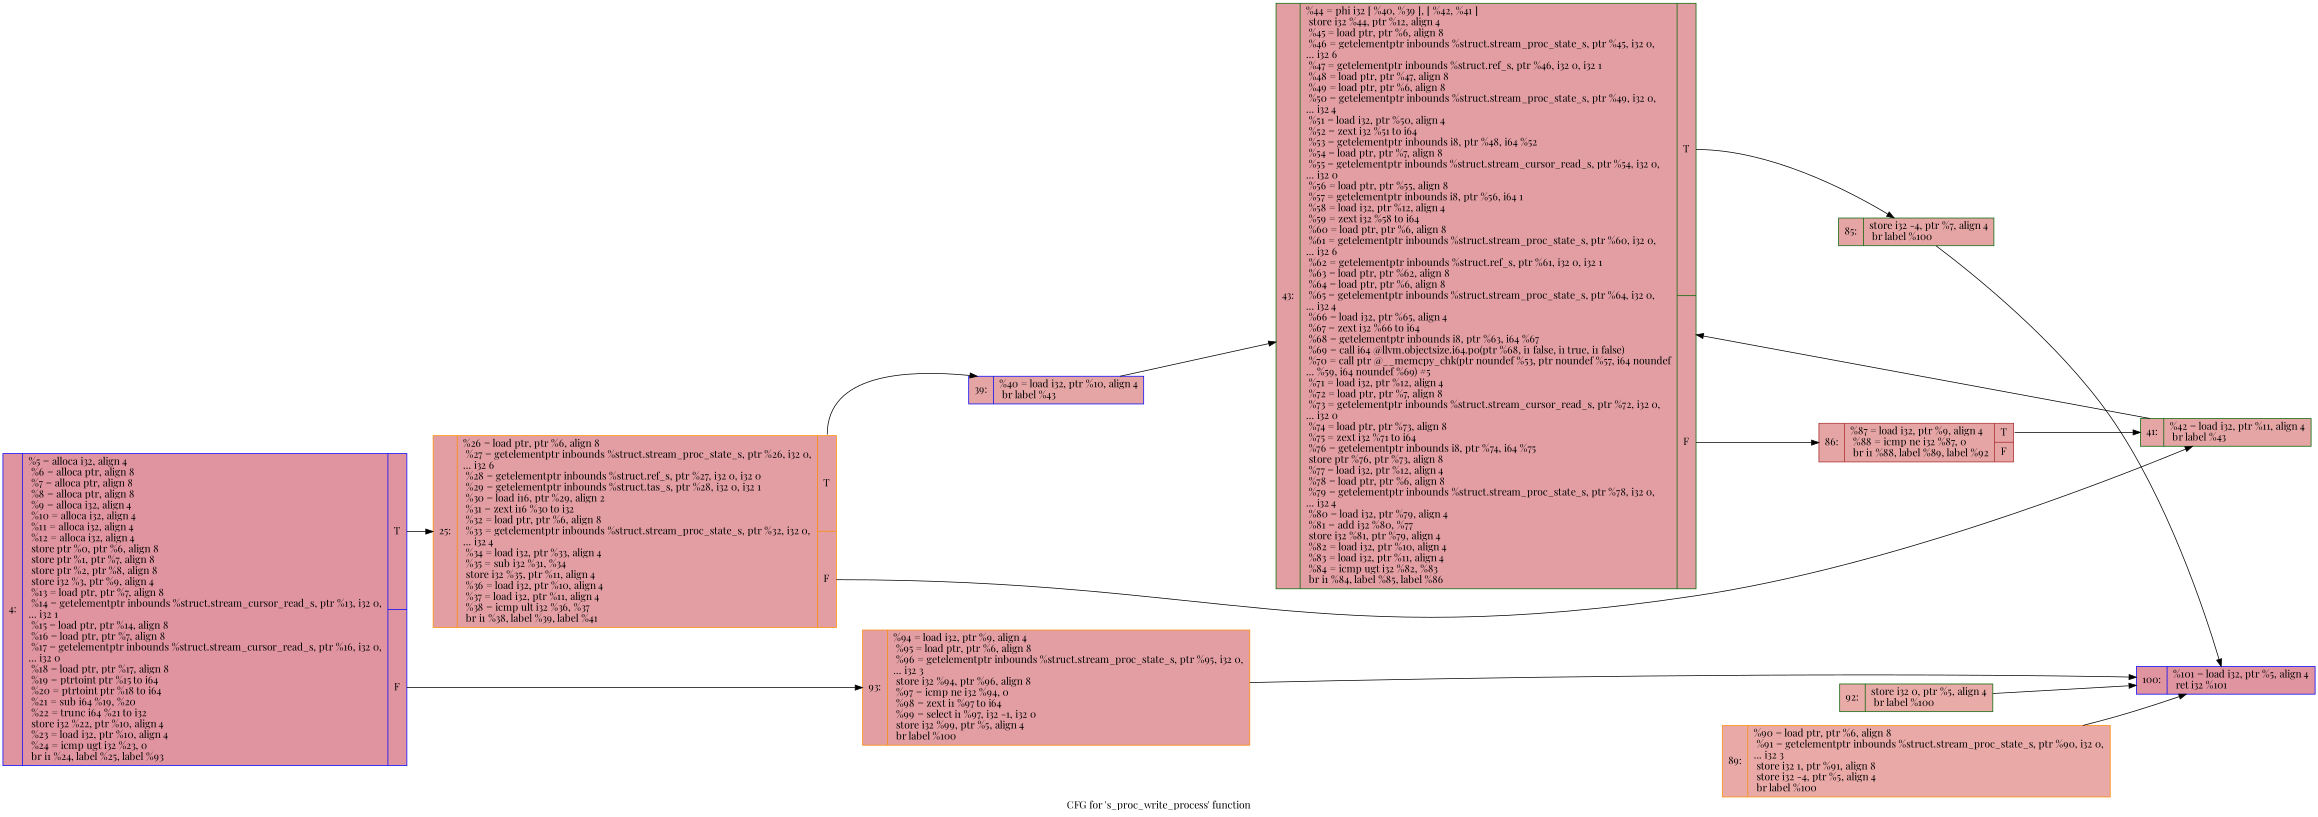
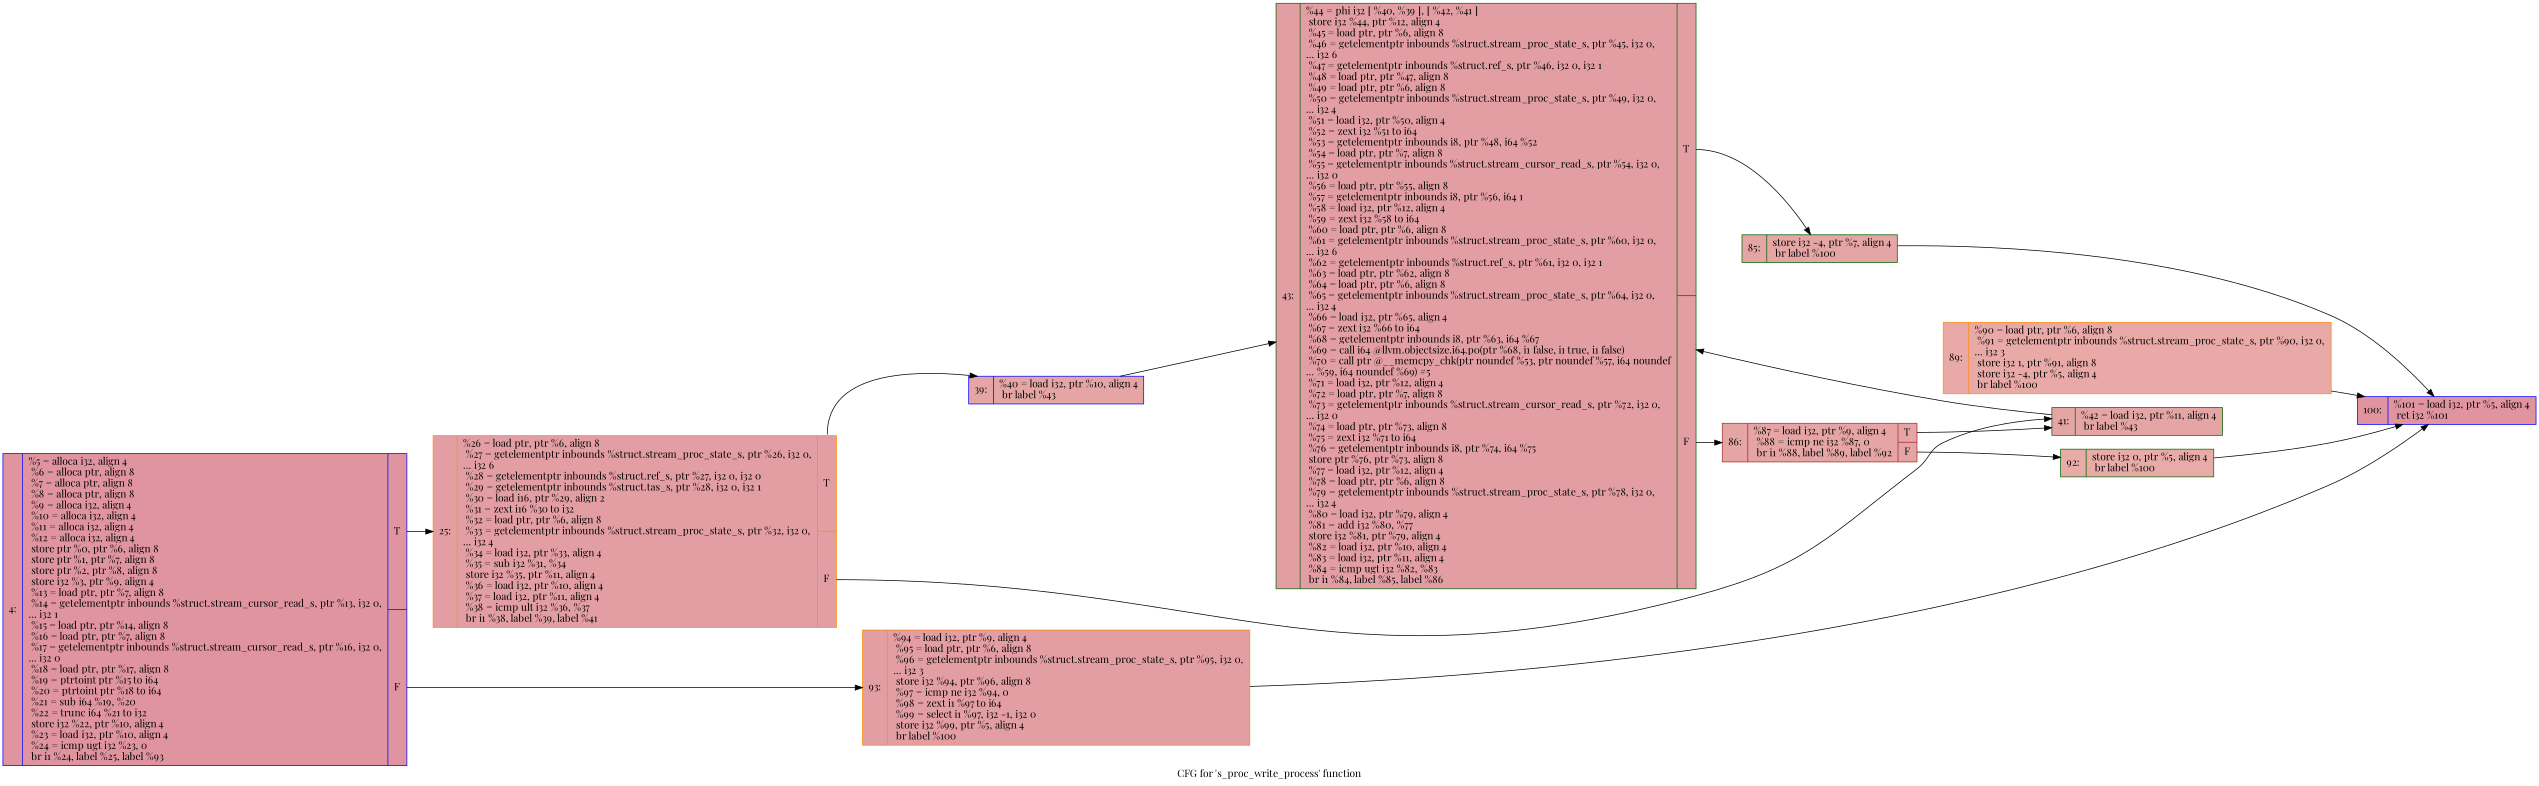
edge "86:" -> "92:": added
